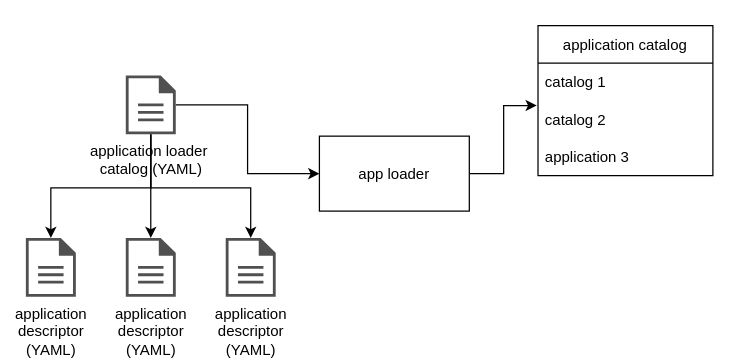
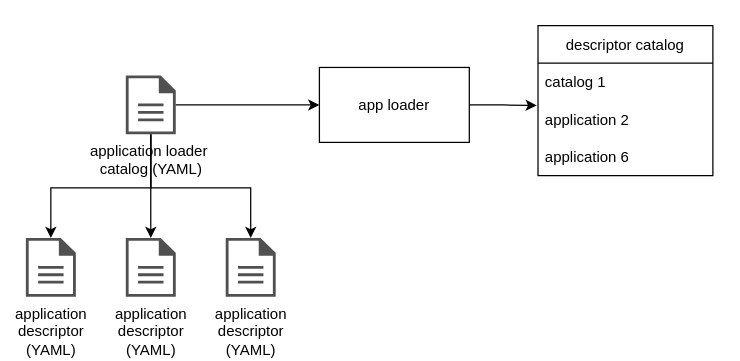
node "application catalog": label "application catalog" -> "descriptor catalog"
node "catalog 2": label "catalog 2" -> "application 2"
node "application 3": label "application 3" -> "application 6"
node "app loader": moved (394, 174) -> (394, 105)
